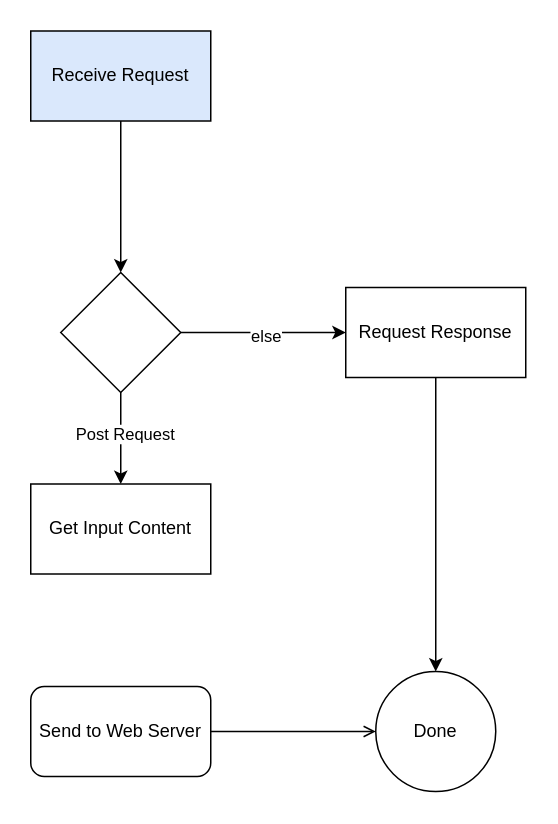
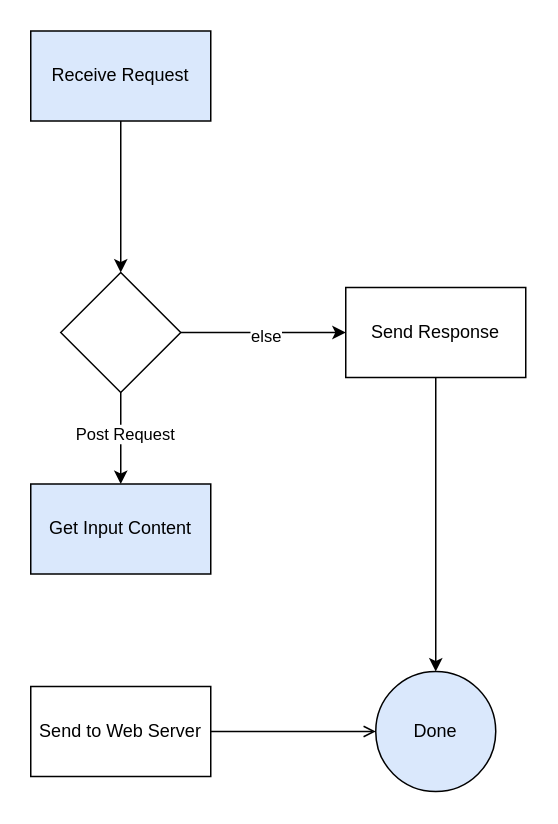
node "Request Response": label "Request Response" -> "Send Response"
node "Get Input Content": fillcolor #ffffff -> #dae8fc
node "Send to Web Server": shape rounded rectangle -> rectangle
node "Done": fillcolor #ffffff -> #dae8fc
